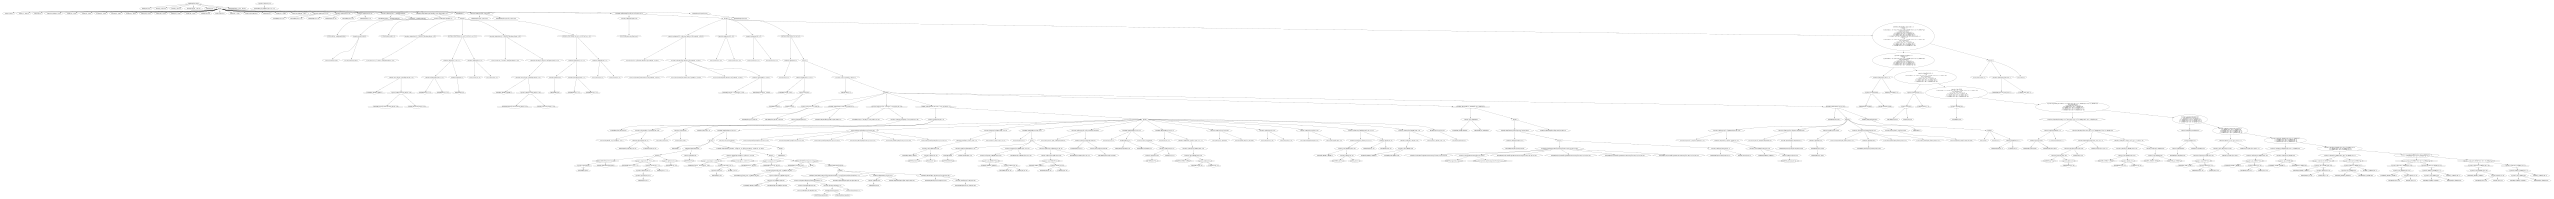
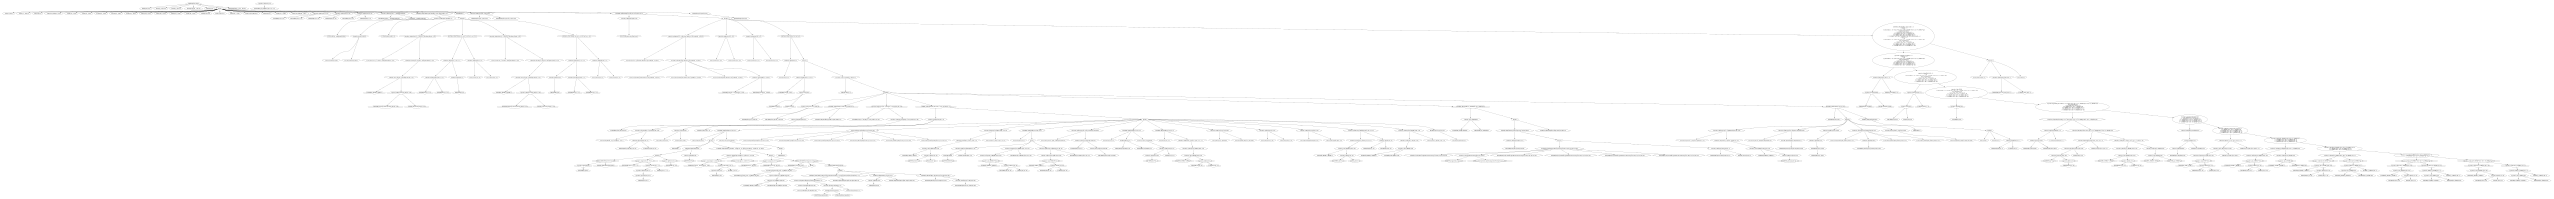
node "(<operator>.indirection,*(_QWORD *)(dnsmasq_daemon + 456))": added
node "(IDENTIFIER,src,if ( src ))": added
